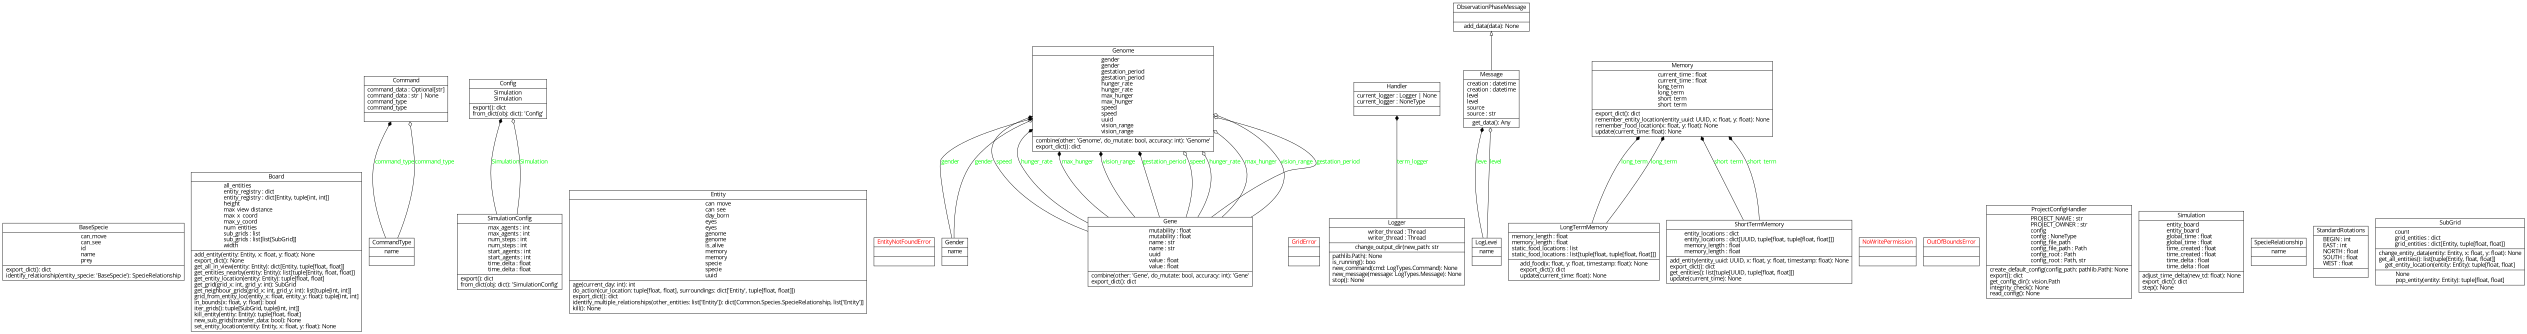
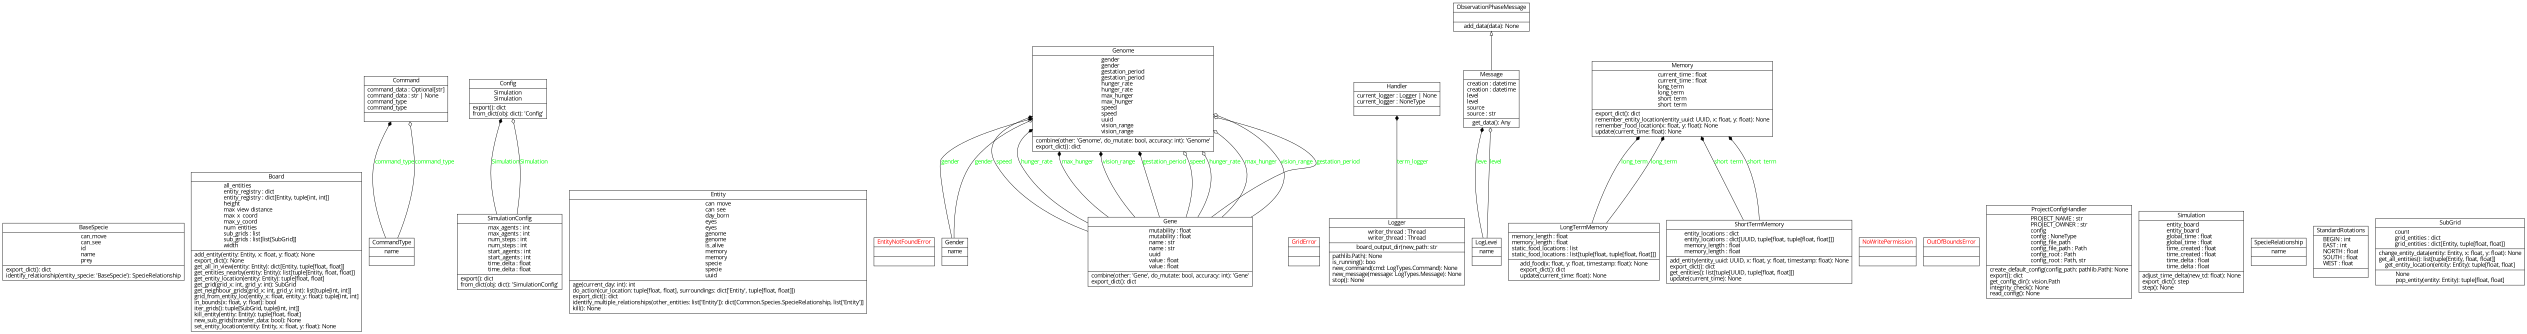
node "Logger": text "change_output_dir(new_path: str" -> "board_output_dir(new_path: str"
node "Simulation": text "export_dict(): dict" -> "export_dict(): step"
